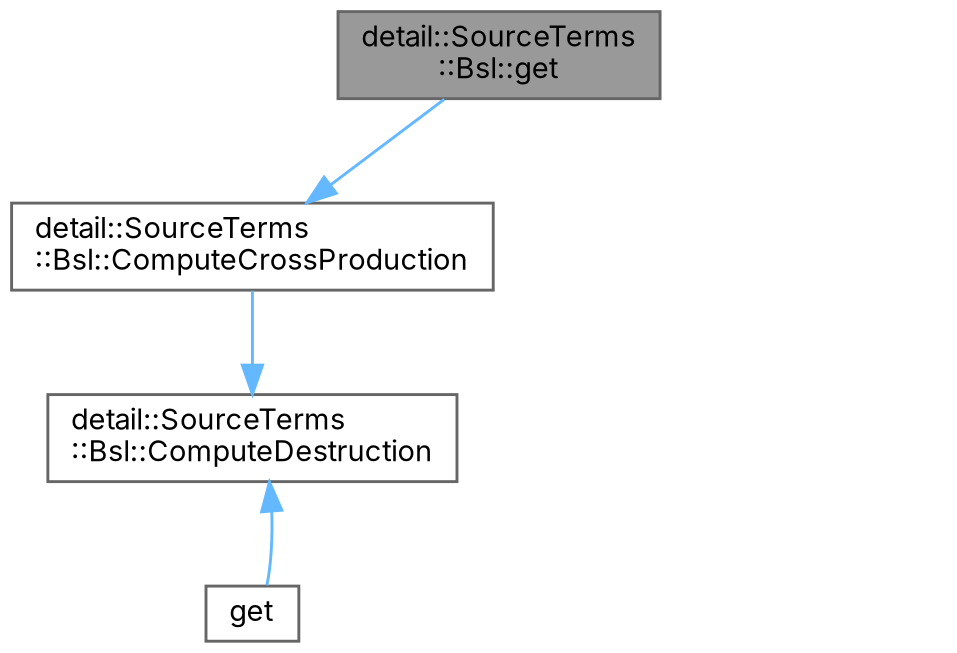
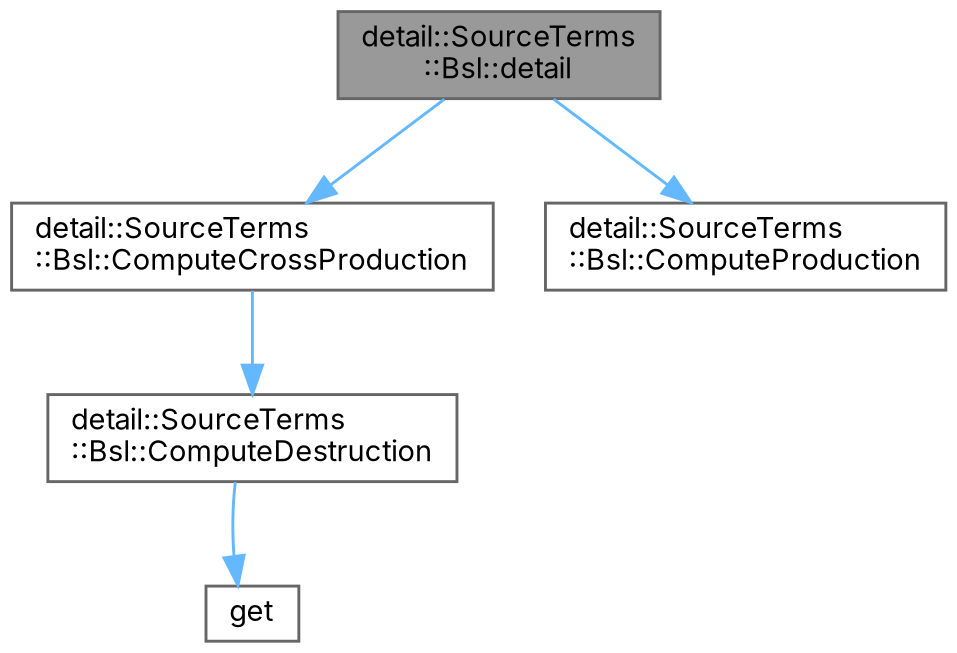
node "detail::SourceTerms ::Bsl::get": label "detail::SourceTerms ::Bsl::get" -> "detail::SourceTerms ::Bsl::detail"
node "detail::SourceTerms ::Bsl::ComputeProduction": added
edge "get" -> "detail::SourceTerms ::Bsl::ComputeDestruction": reversed
